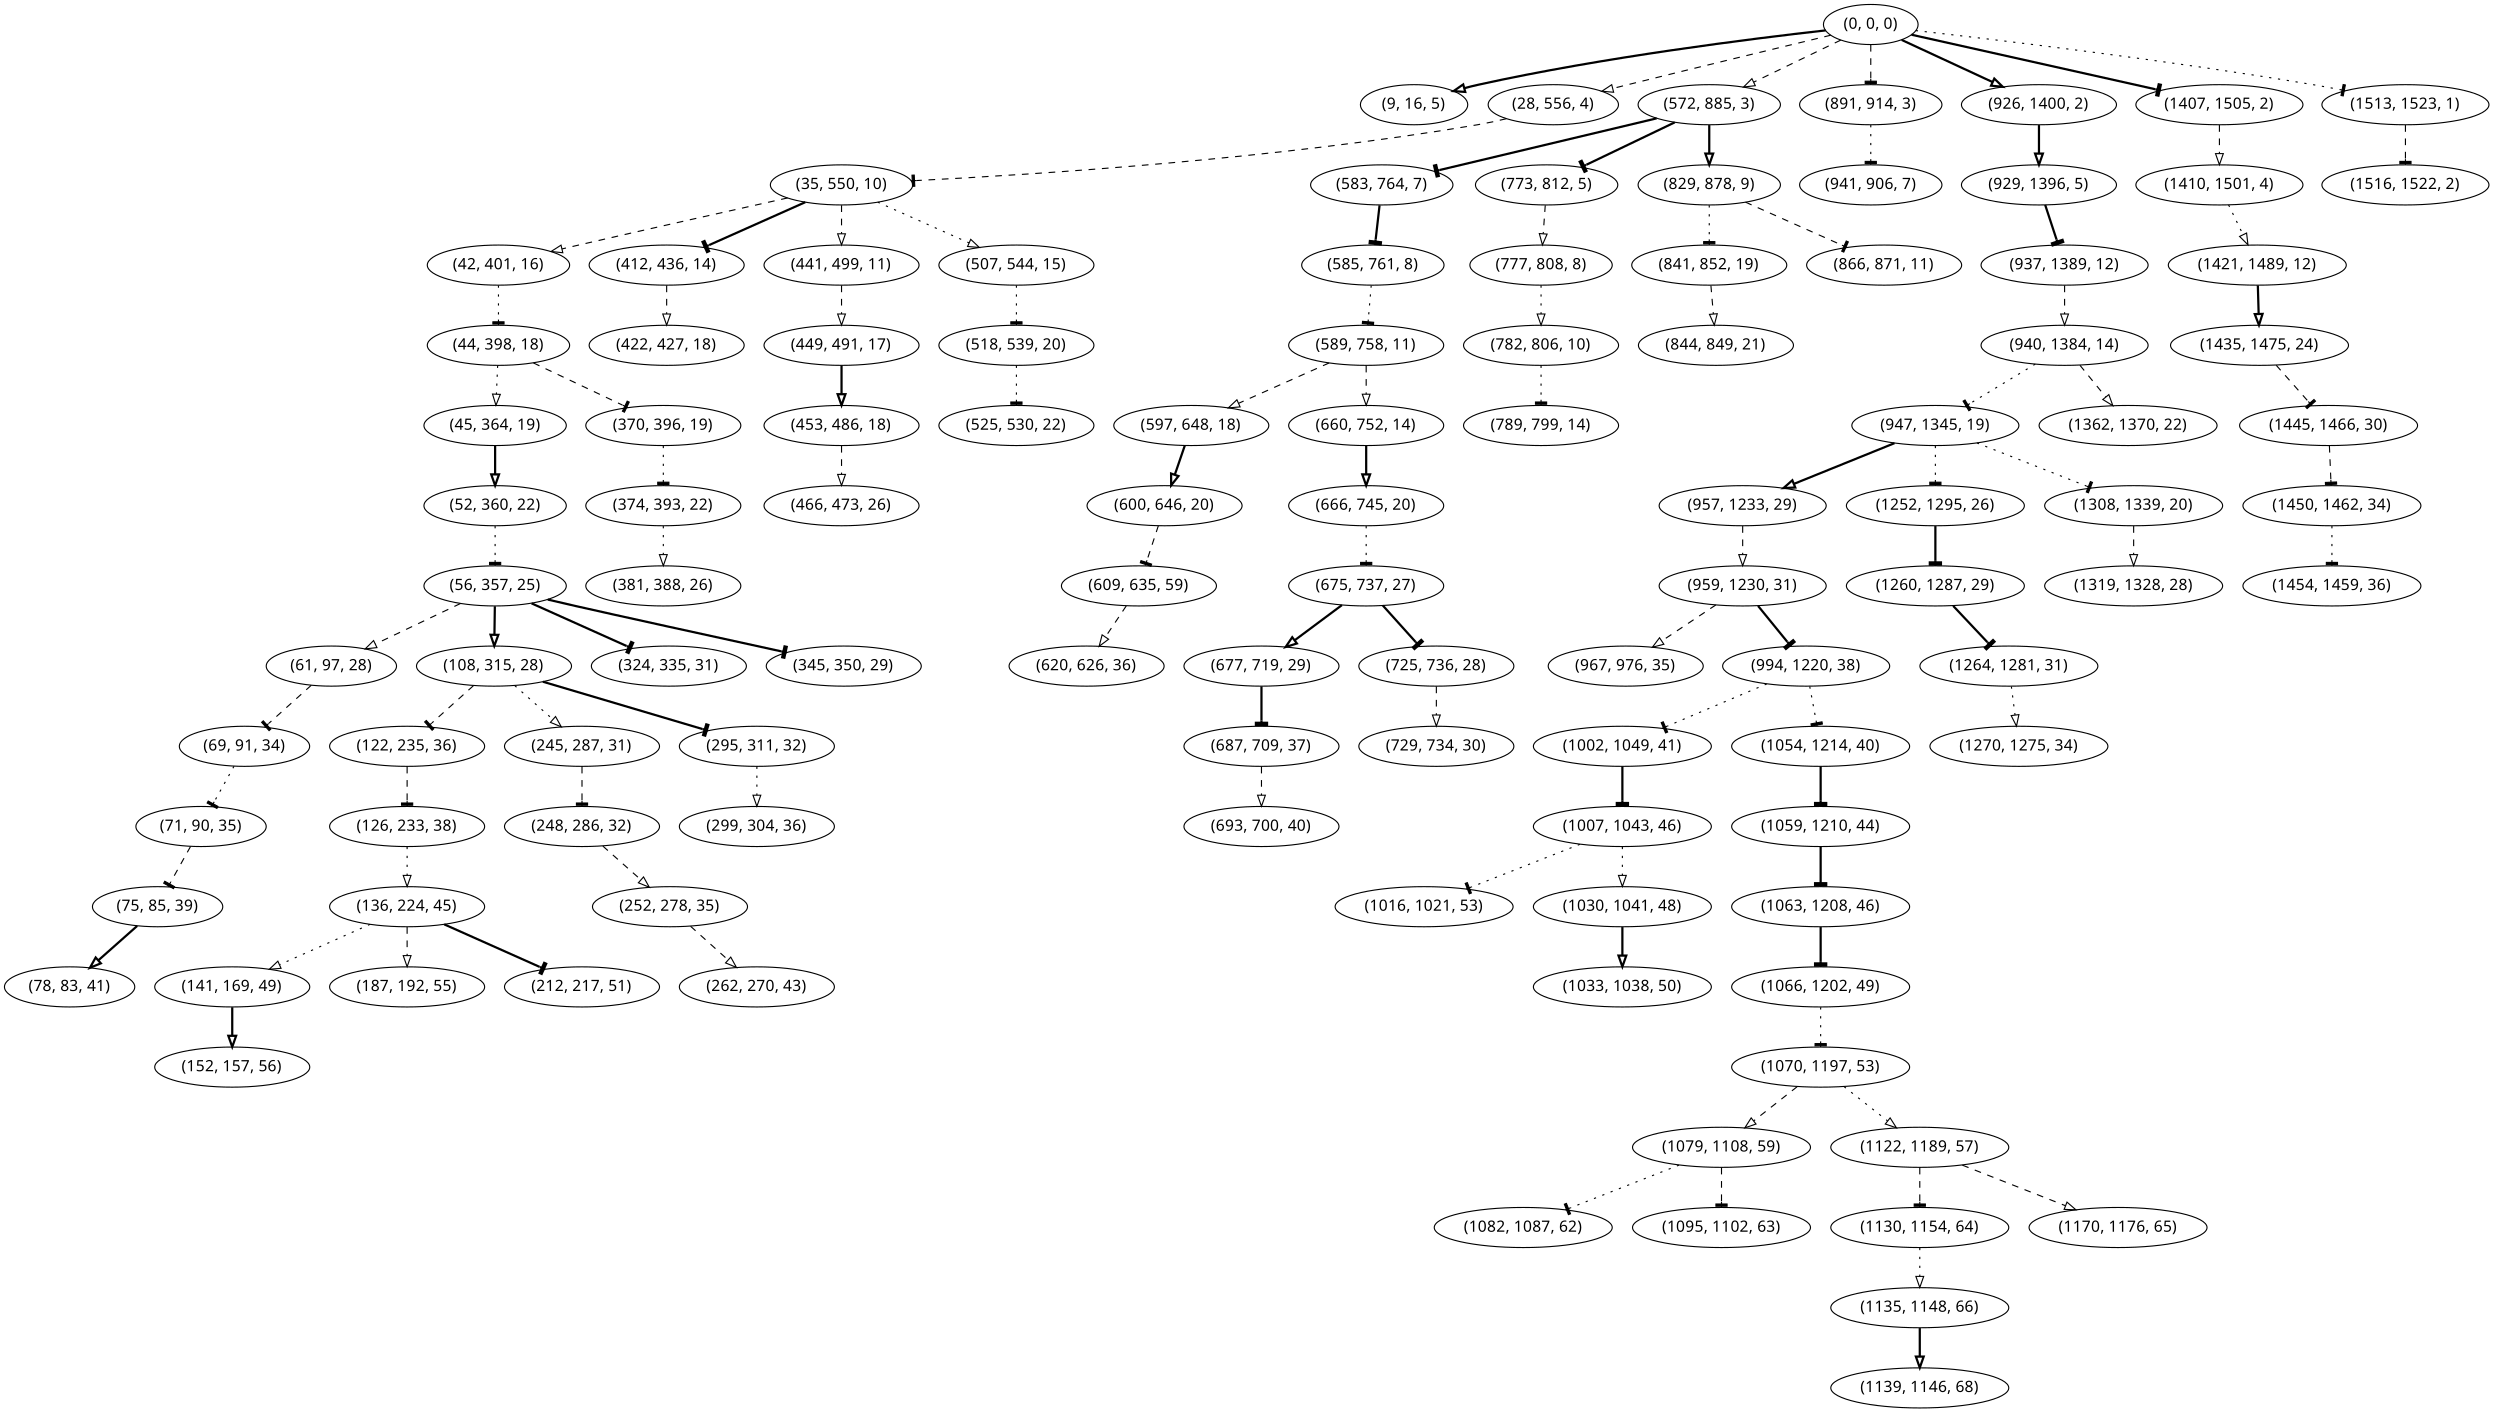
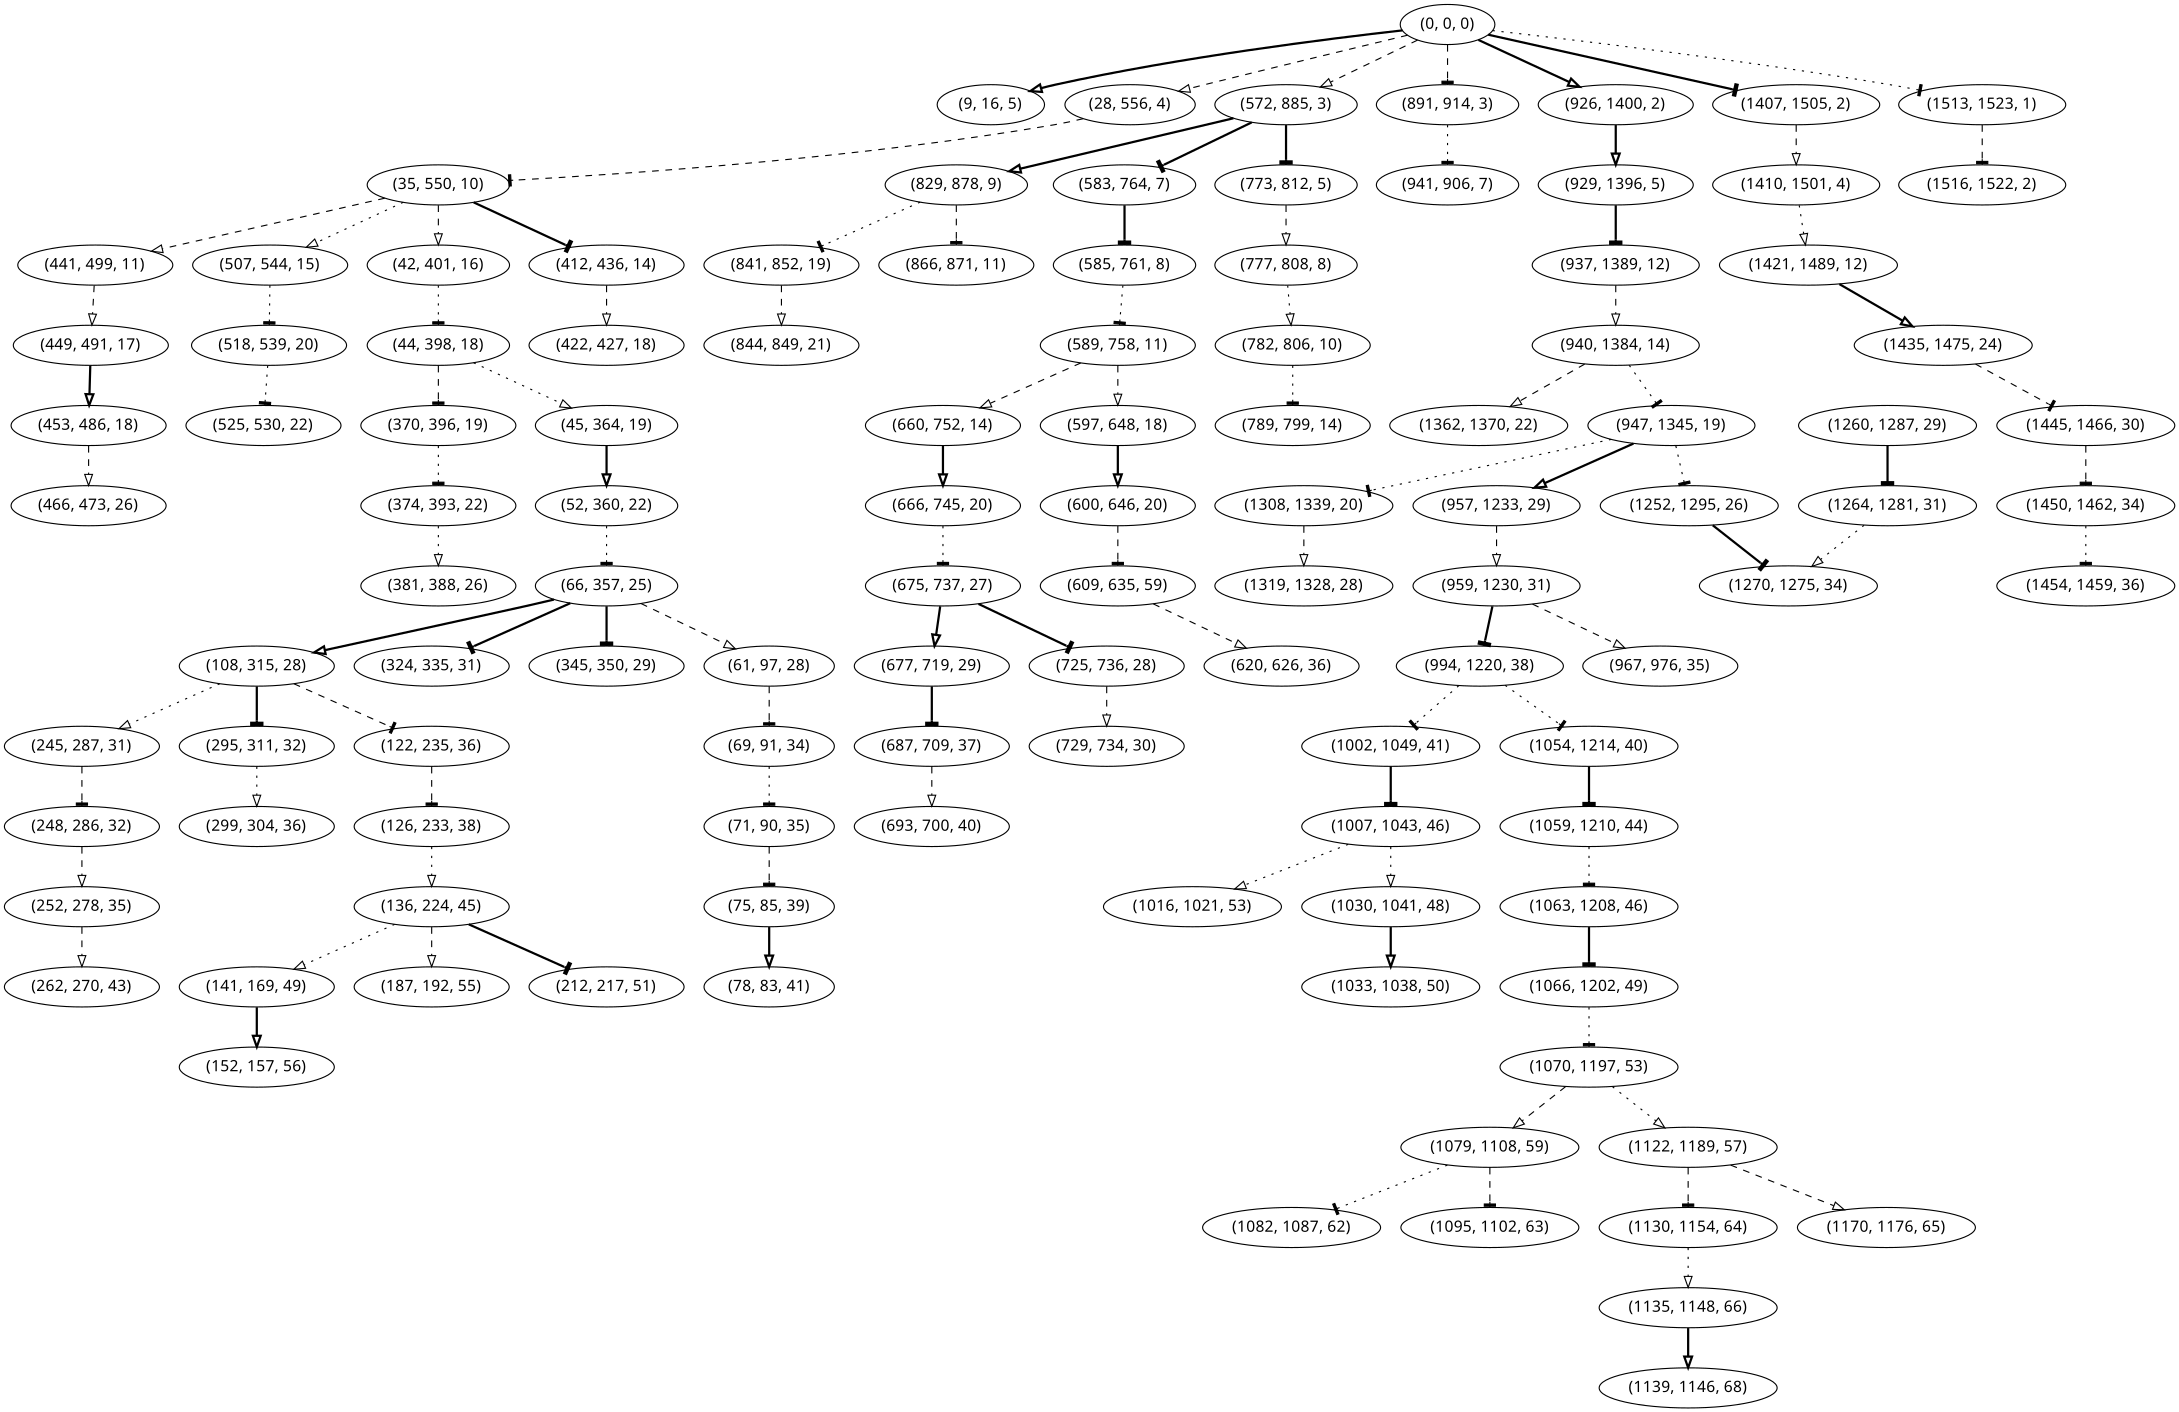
edge "(1252, 1295, 26)" -> "(1260, 1287, 29)": now "(1252, 1295, 26)" -> "(1270, 1275, 34)"
node "(56, 357, 25)": label "(56, 357, 25)" -> "(66, 357, 25)"
edge "(1059, 1210, 44)" -> "(1063, 1208, 46)": style bold -> dotted
edge "(1007, 1043, 46)" -> "(1016, 1021, 53)": arrowhead tee -> onormal
